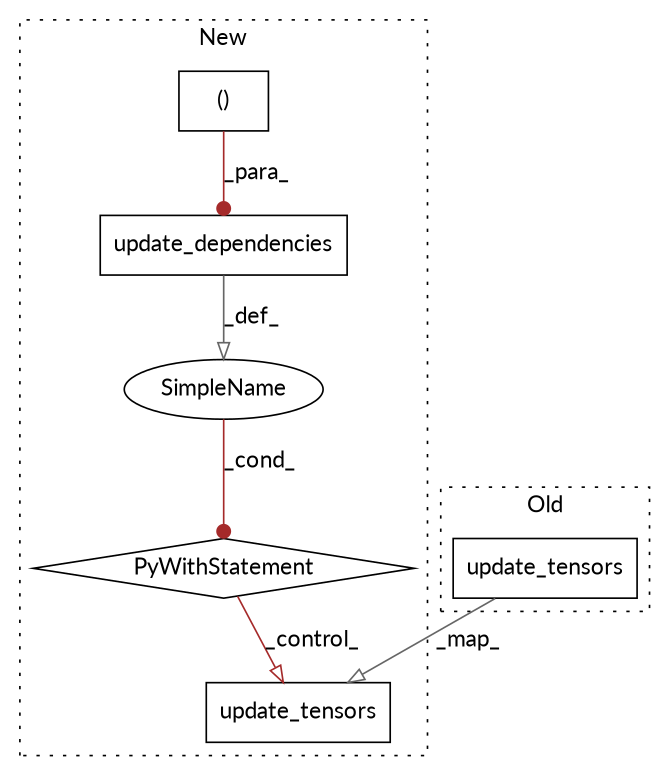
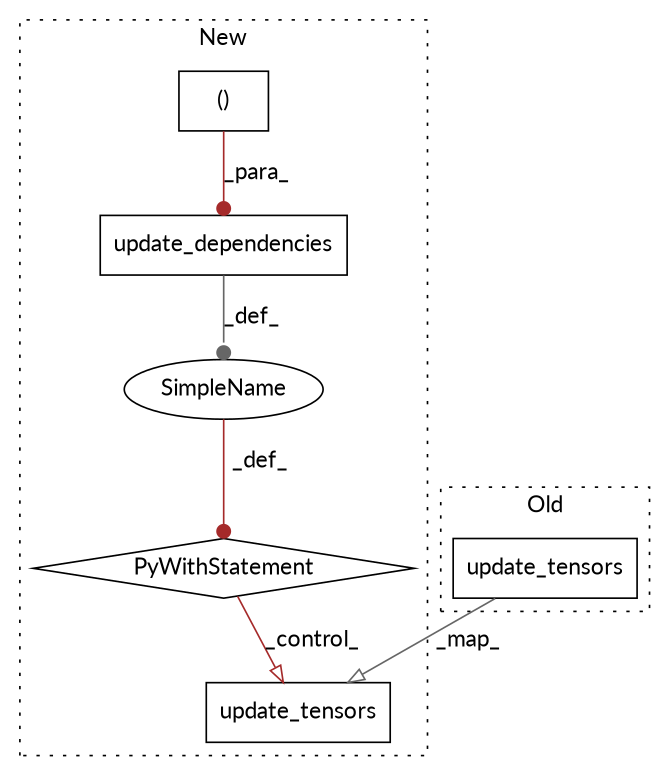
edge "update_dependencies" -> "SimpleName": arrowhead onormal -> dot
edge "SimpleName" -> "PyWithStatement": label "_cond_" -> "_def_"
